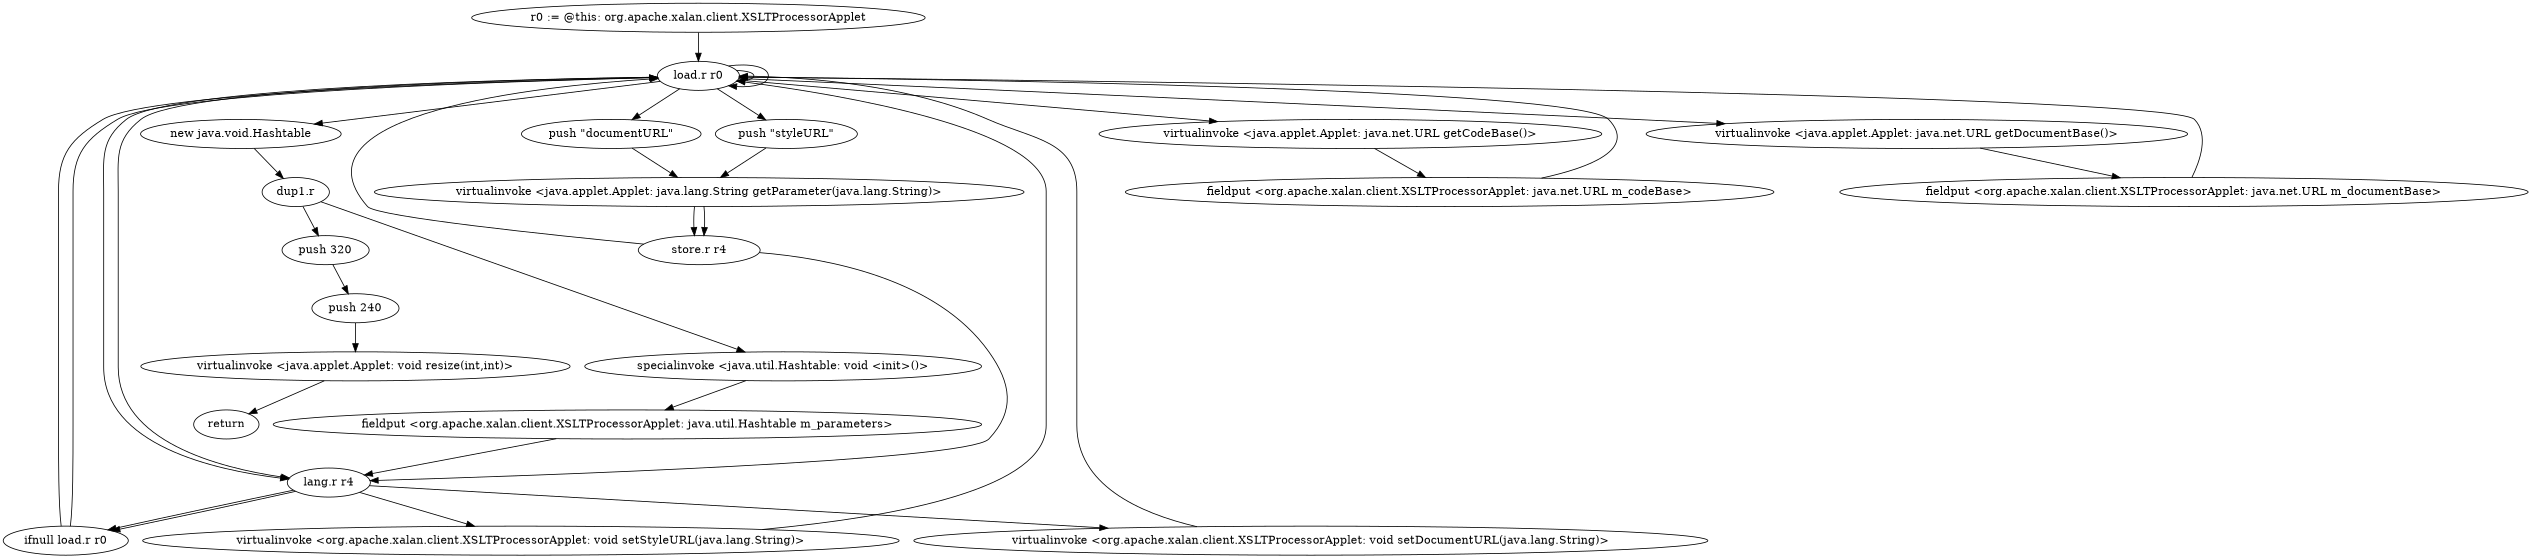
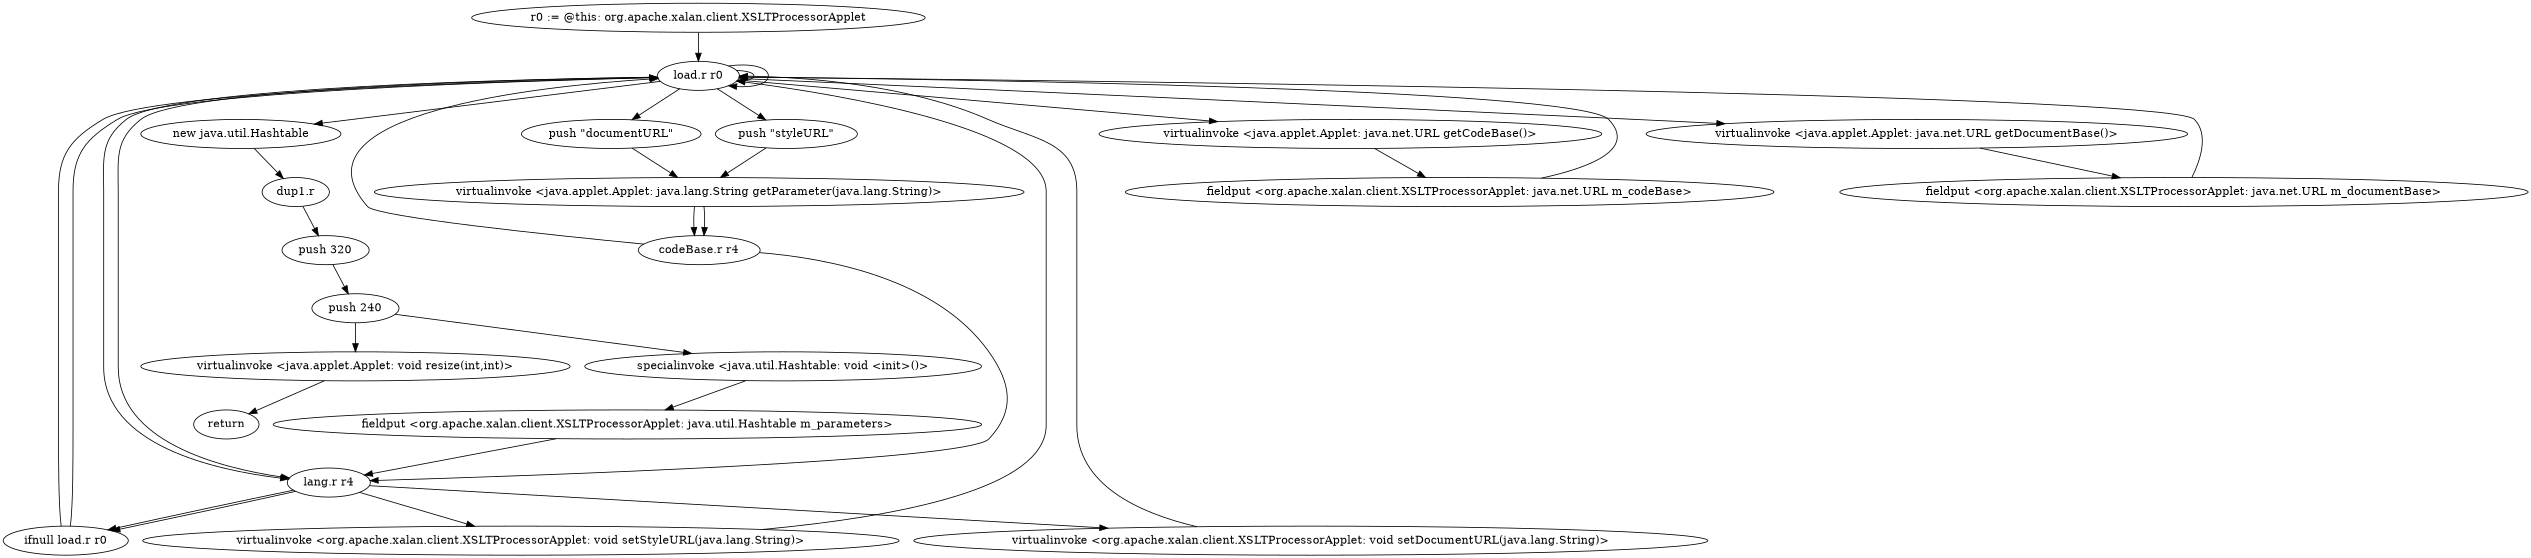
node "new java.void.Hashtable": label "new java.void.Hashtable" -> "new java.util.Hashtable"
node "store.r r4": label "store.r r4" -> "codeBase.r r4"
edge "dup1.r" -> "specialinvoke <java.util.Hashtable: void <init>()>": now "push 240" -> "specialinvoke <java.util.Hashtable: void <init>()>"
